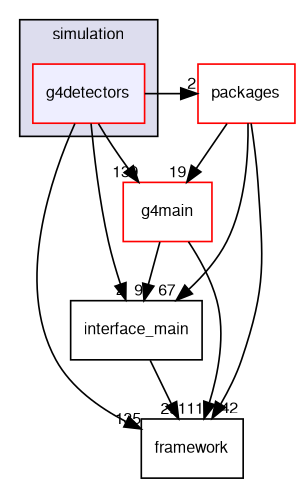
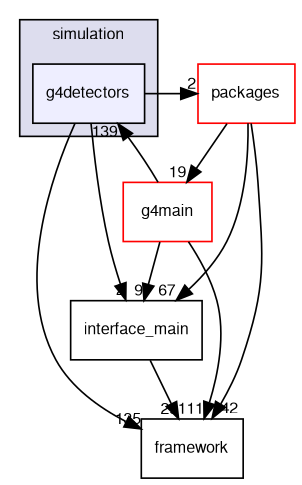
node "g4detectors": color red -> black
edge "g4detectors" -> "g4main": reversed
